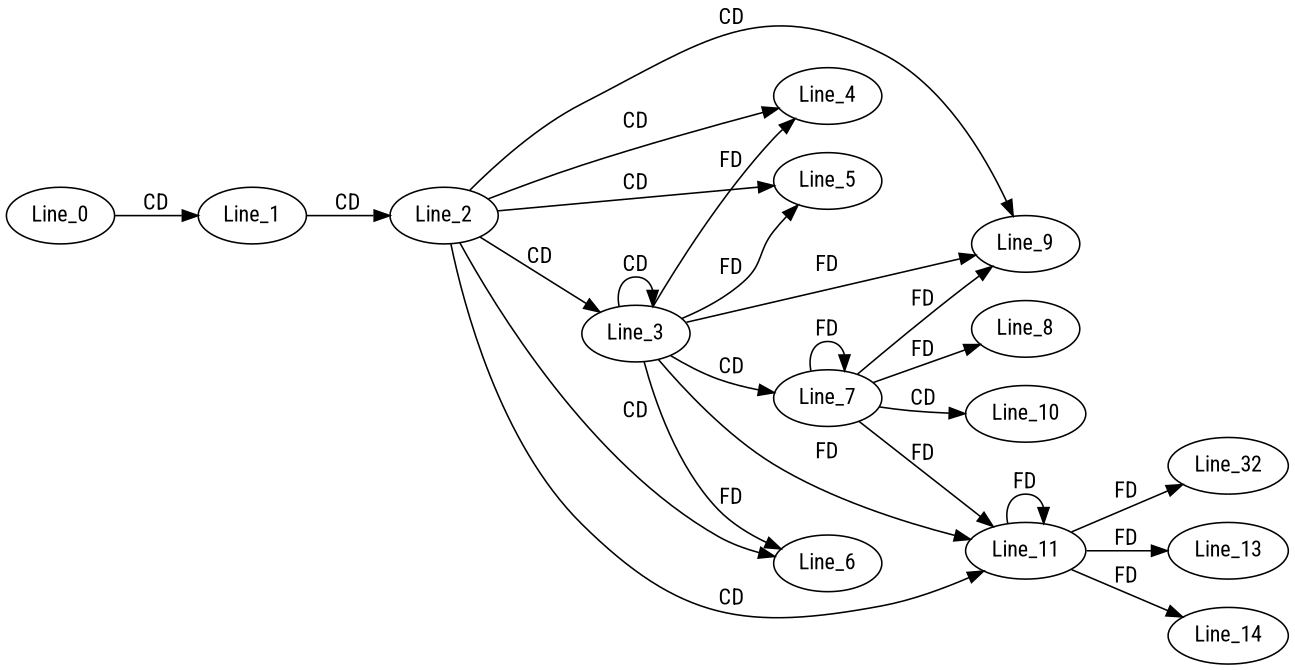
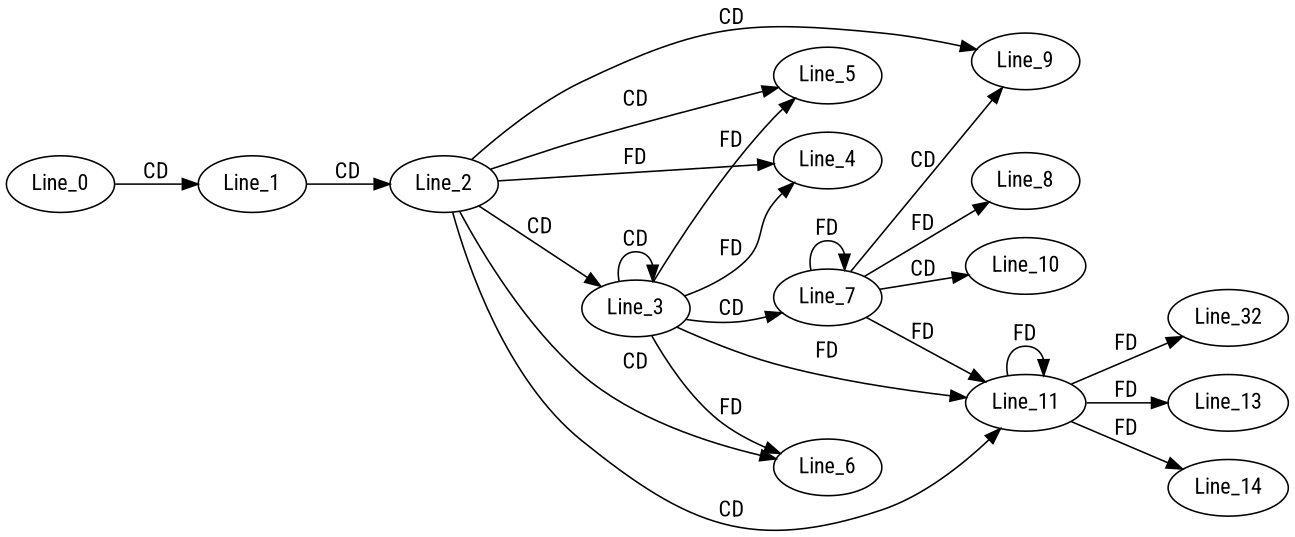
edge "Line_2" -> "Line_4": label "CD" -> "FD"
edge "Line_3" -> "Line_9": removed, label "FD"
edge "Line_7" -> "Line_9": label "FD" -> "CD"
